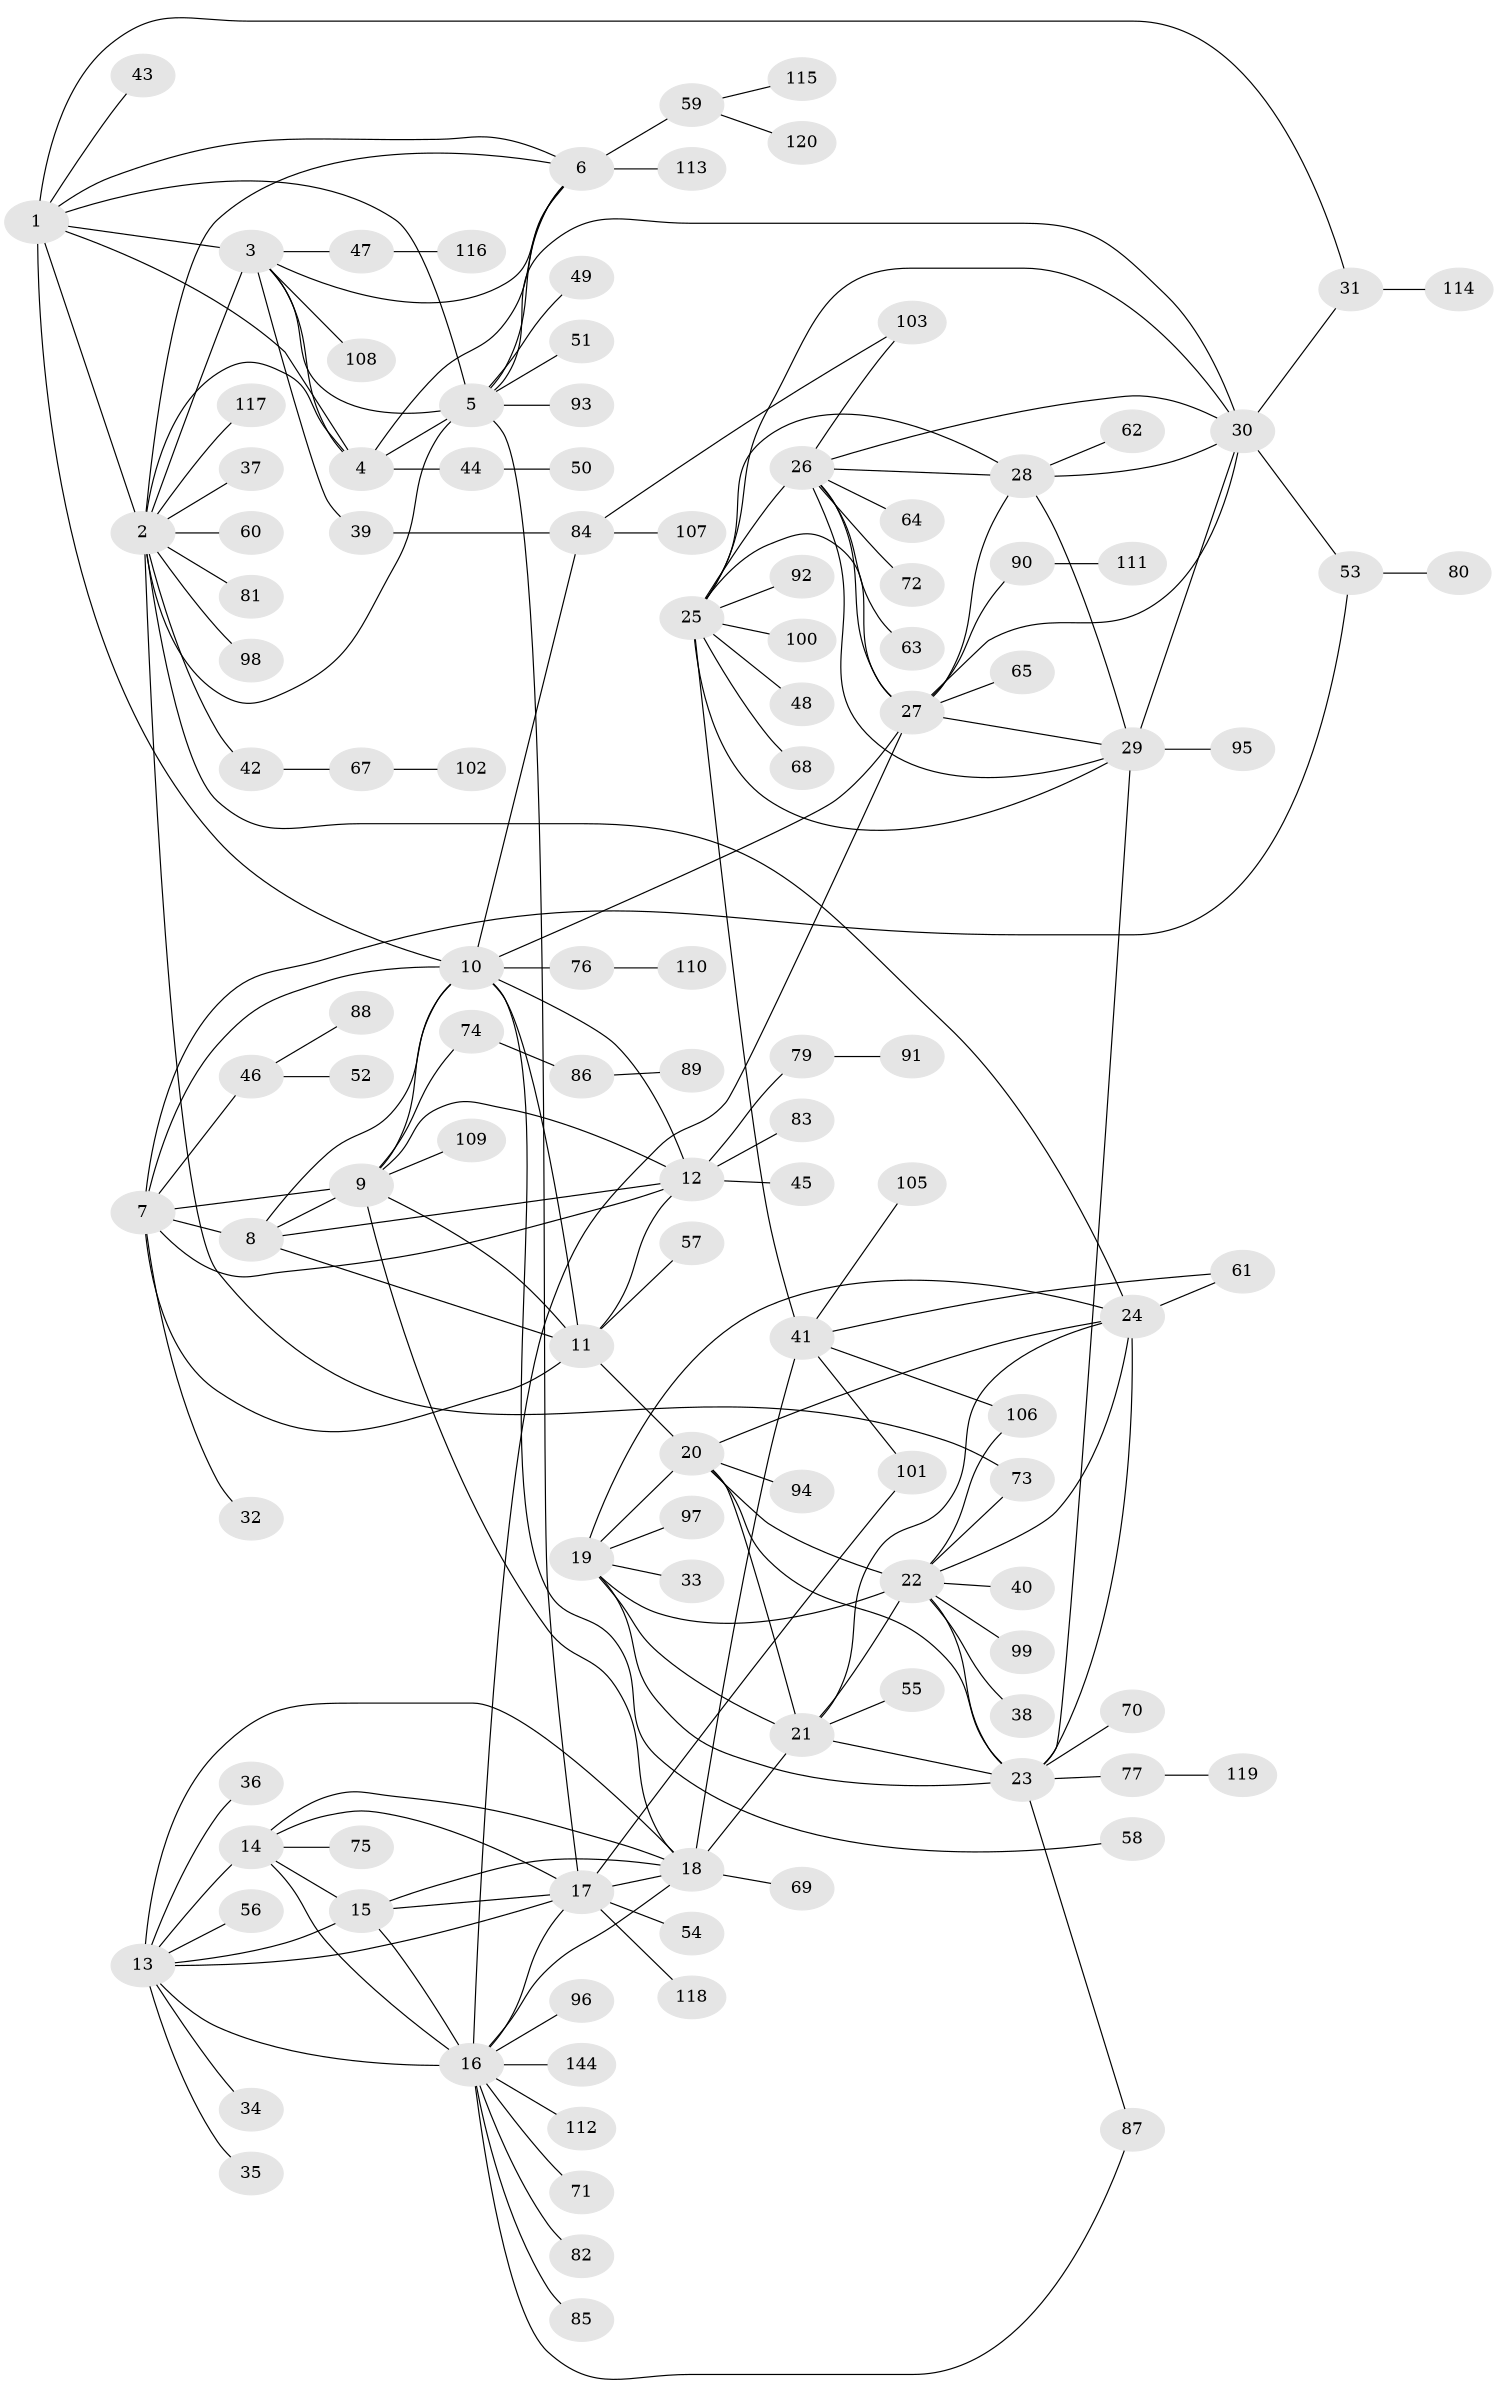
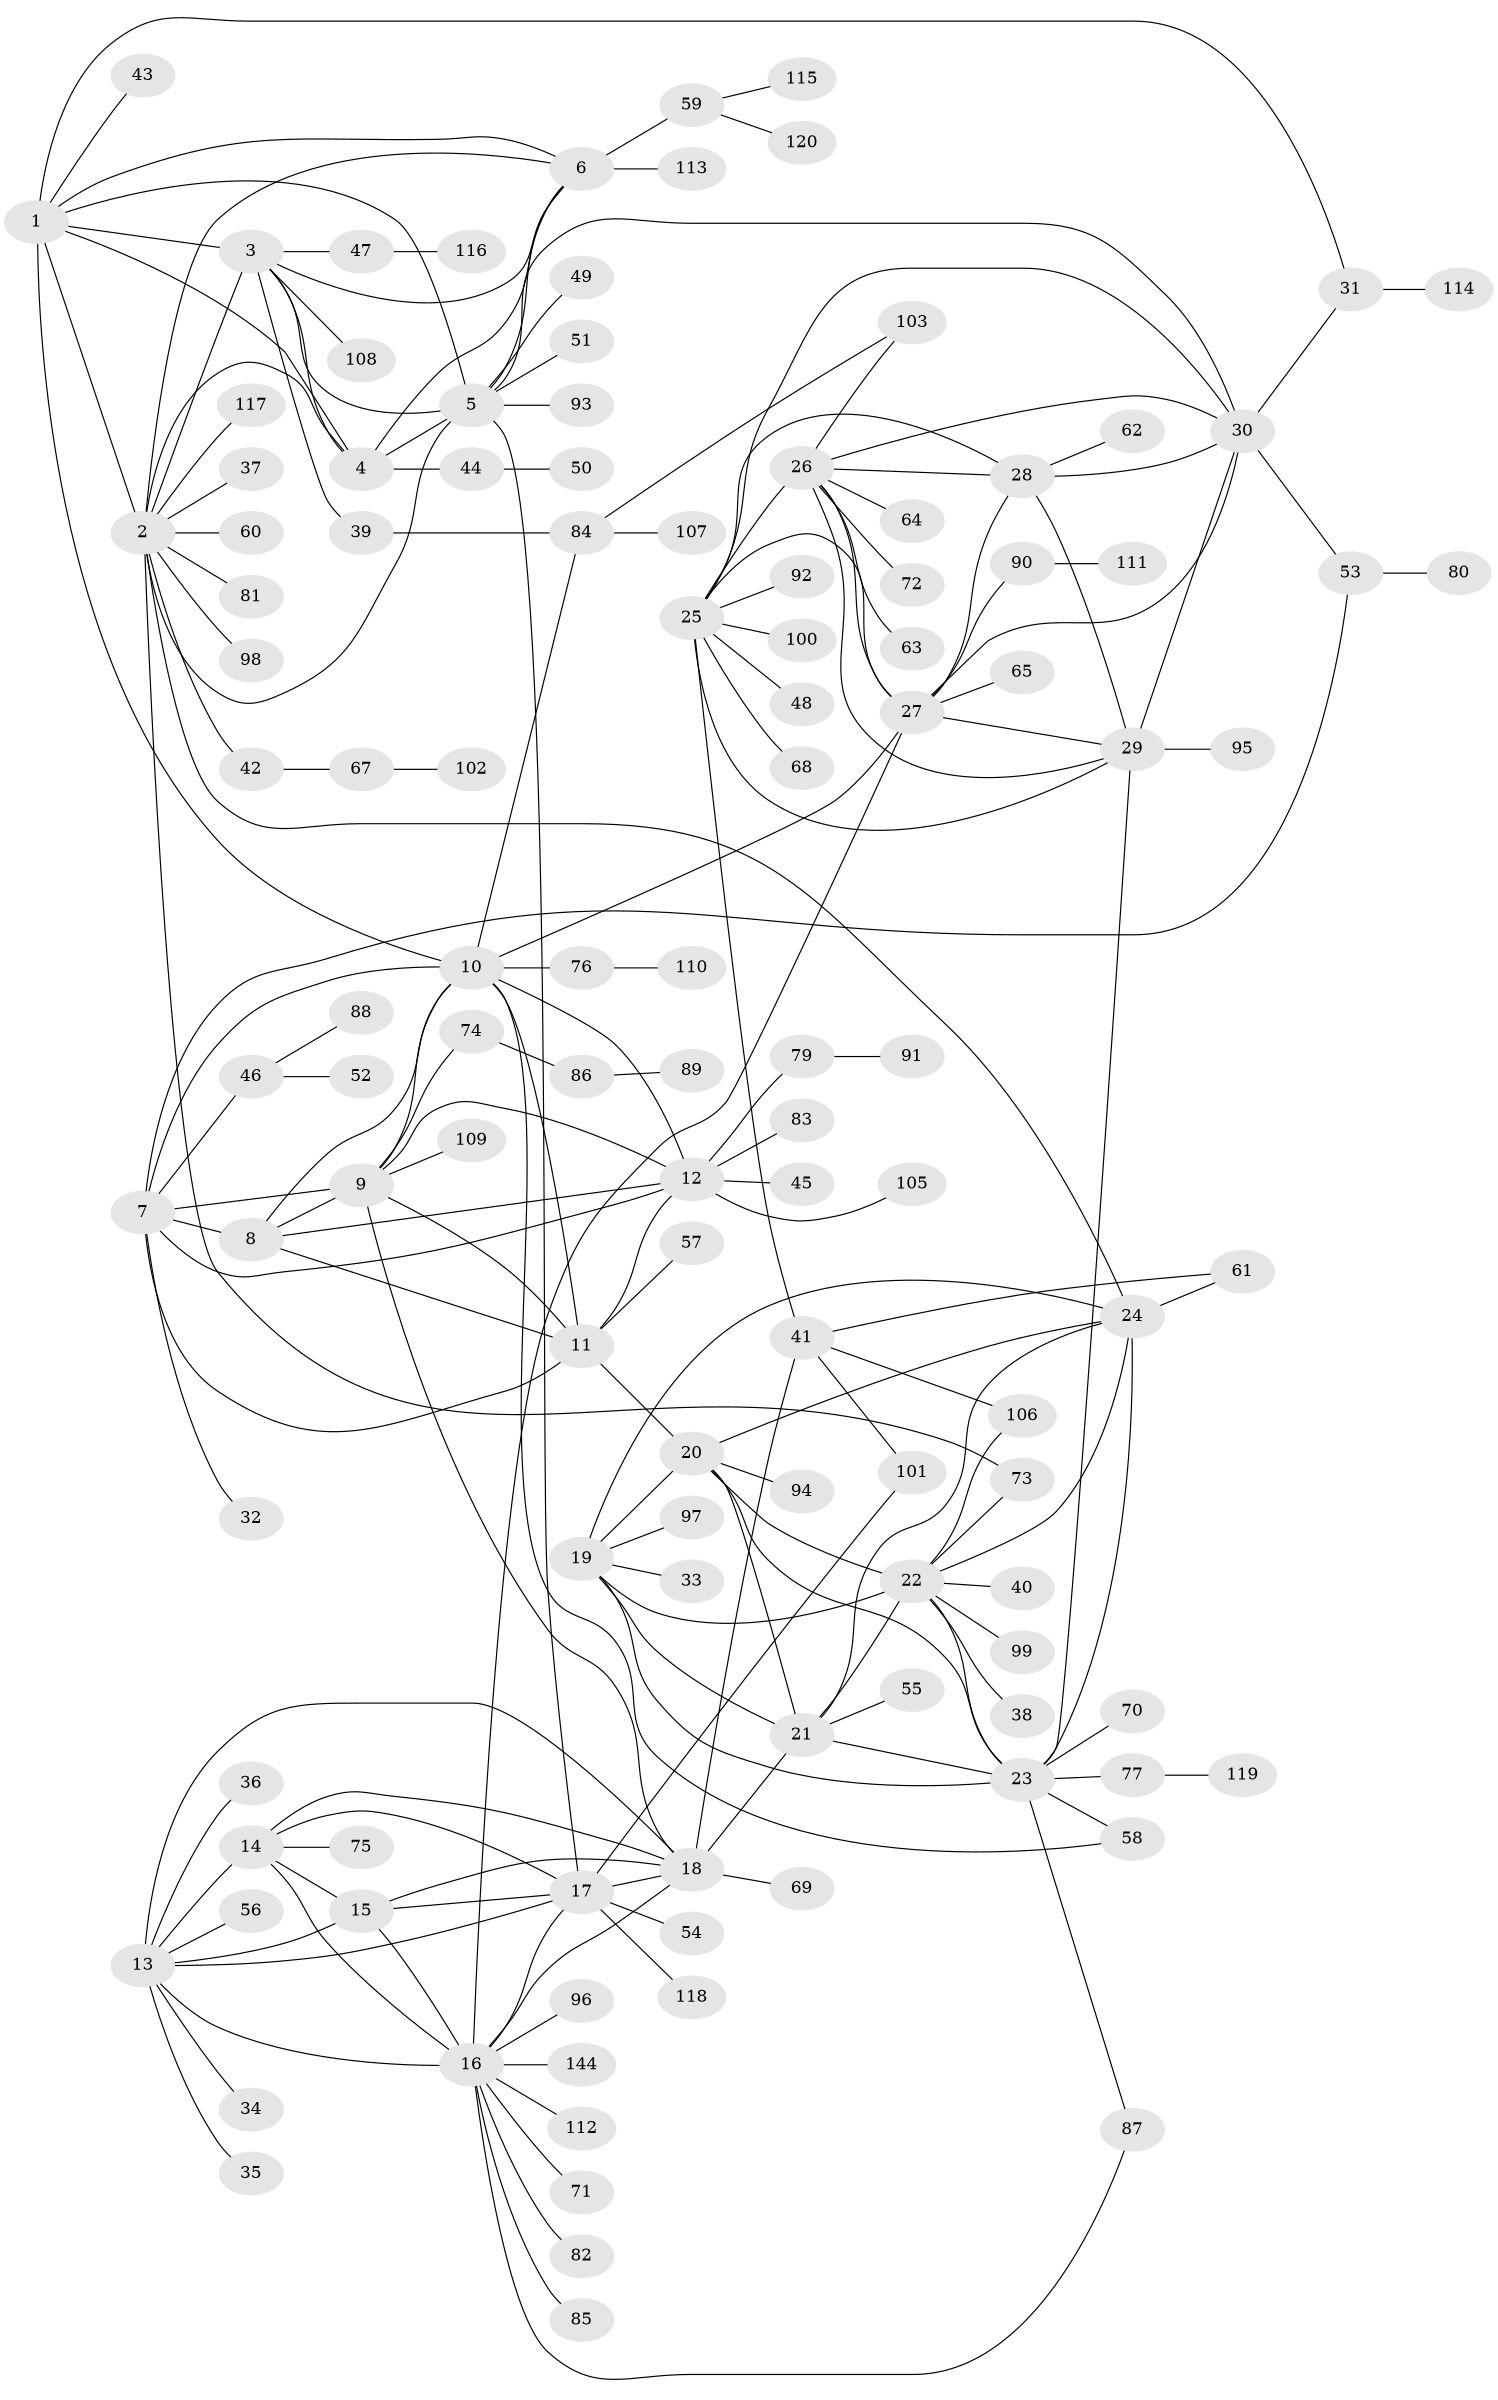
edge "105" -- "41": now "105" -- "12"
edge "23" -- "58": added
